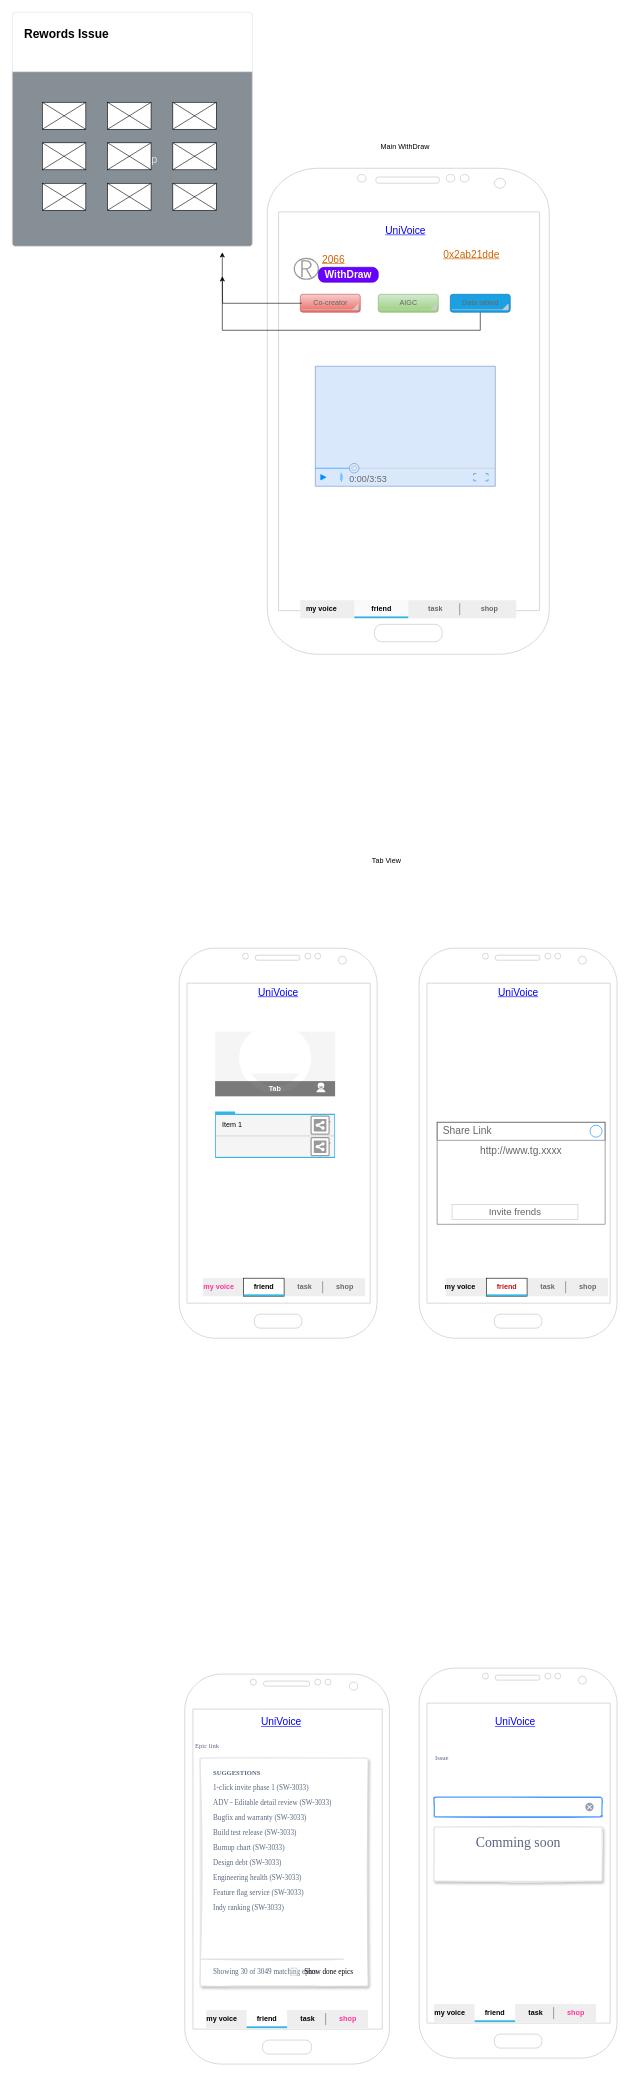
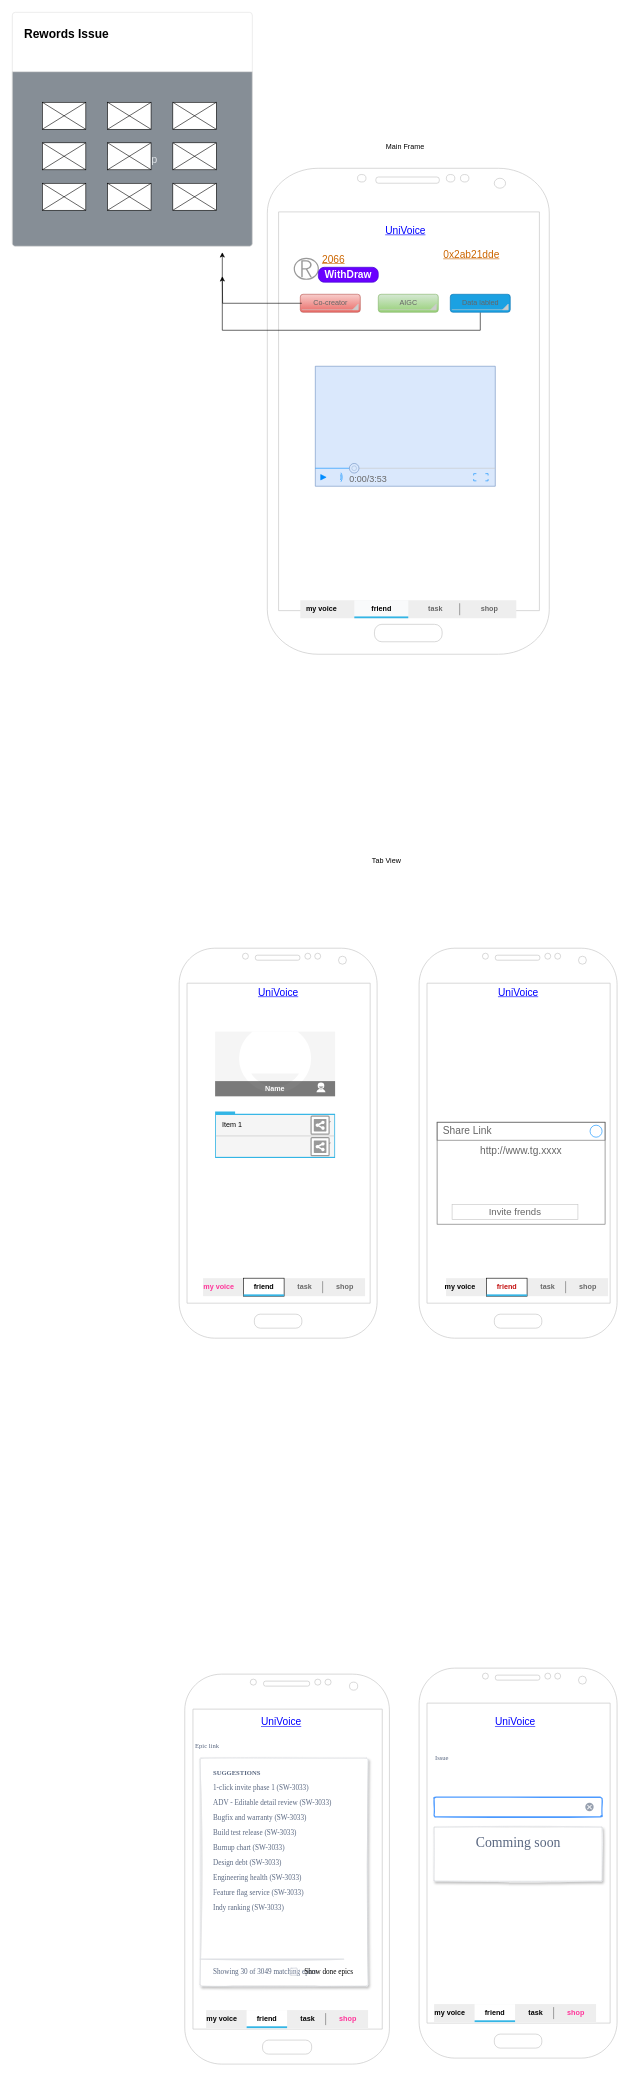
node "Main WithDraw": label "Main WithDraw" -> "Main Frame"
node "Tab": label "Tab" -> "Name"
